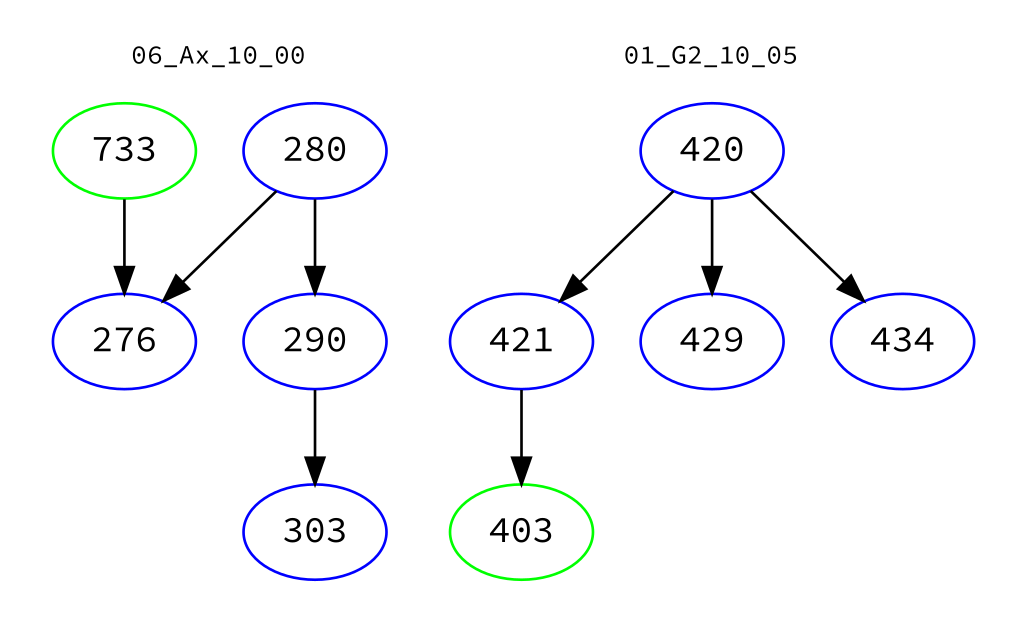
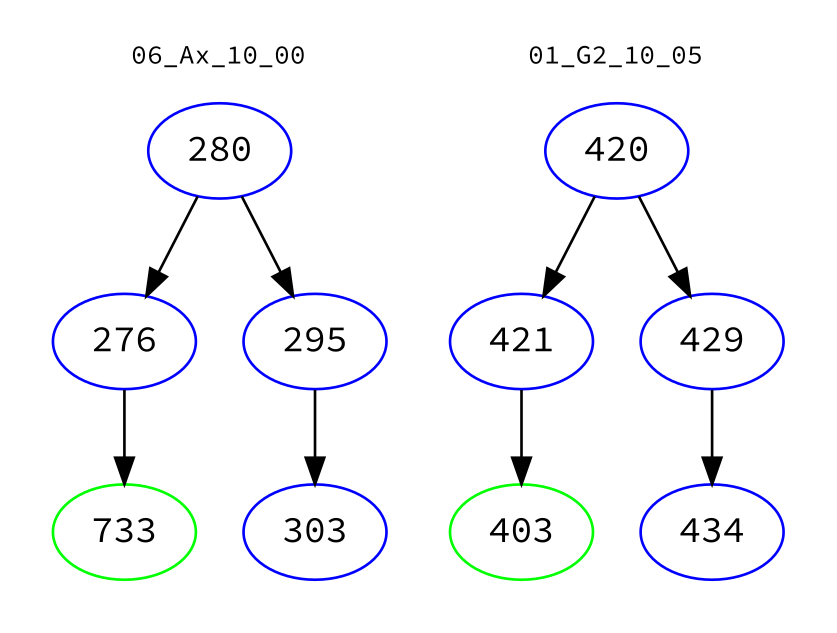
edge "733" -> "276": reversed
edge "420" -> "434": now "429" -> "434"
node "290": label "290" -> "295"
